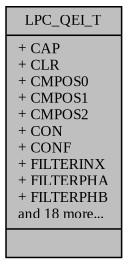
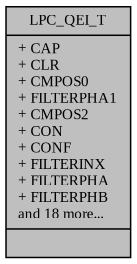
node "LPC_QEI_T": text "+ CMPOS1" -> "+ FILTERPHA1"
